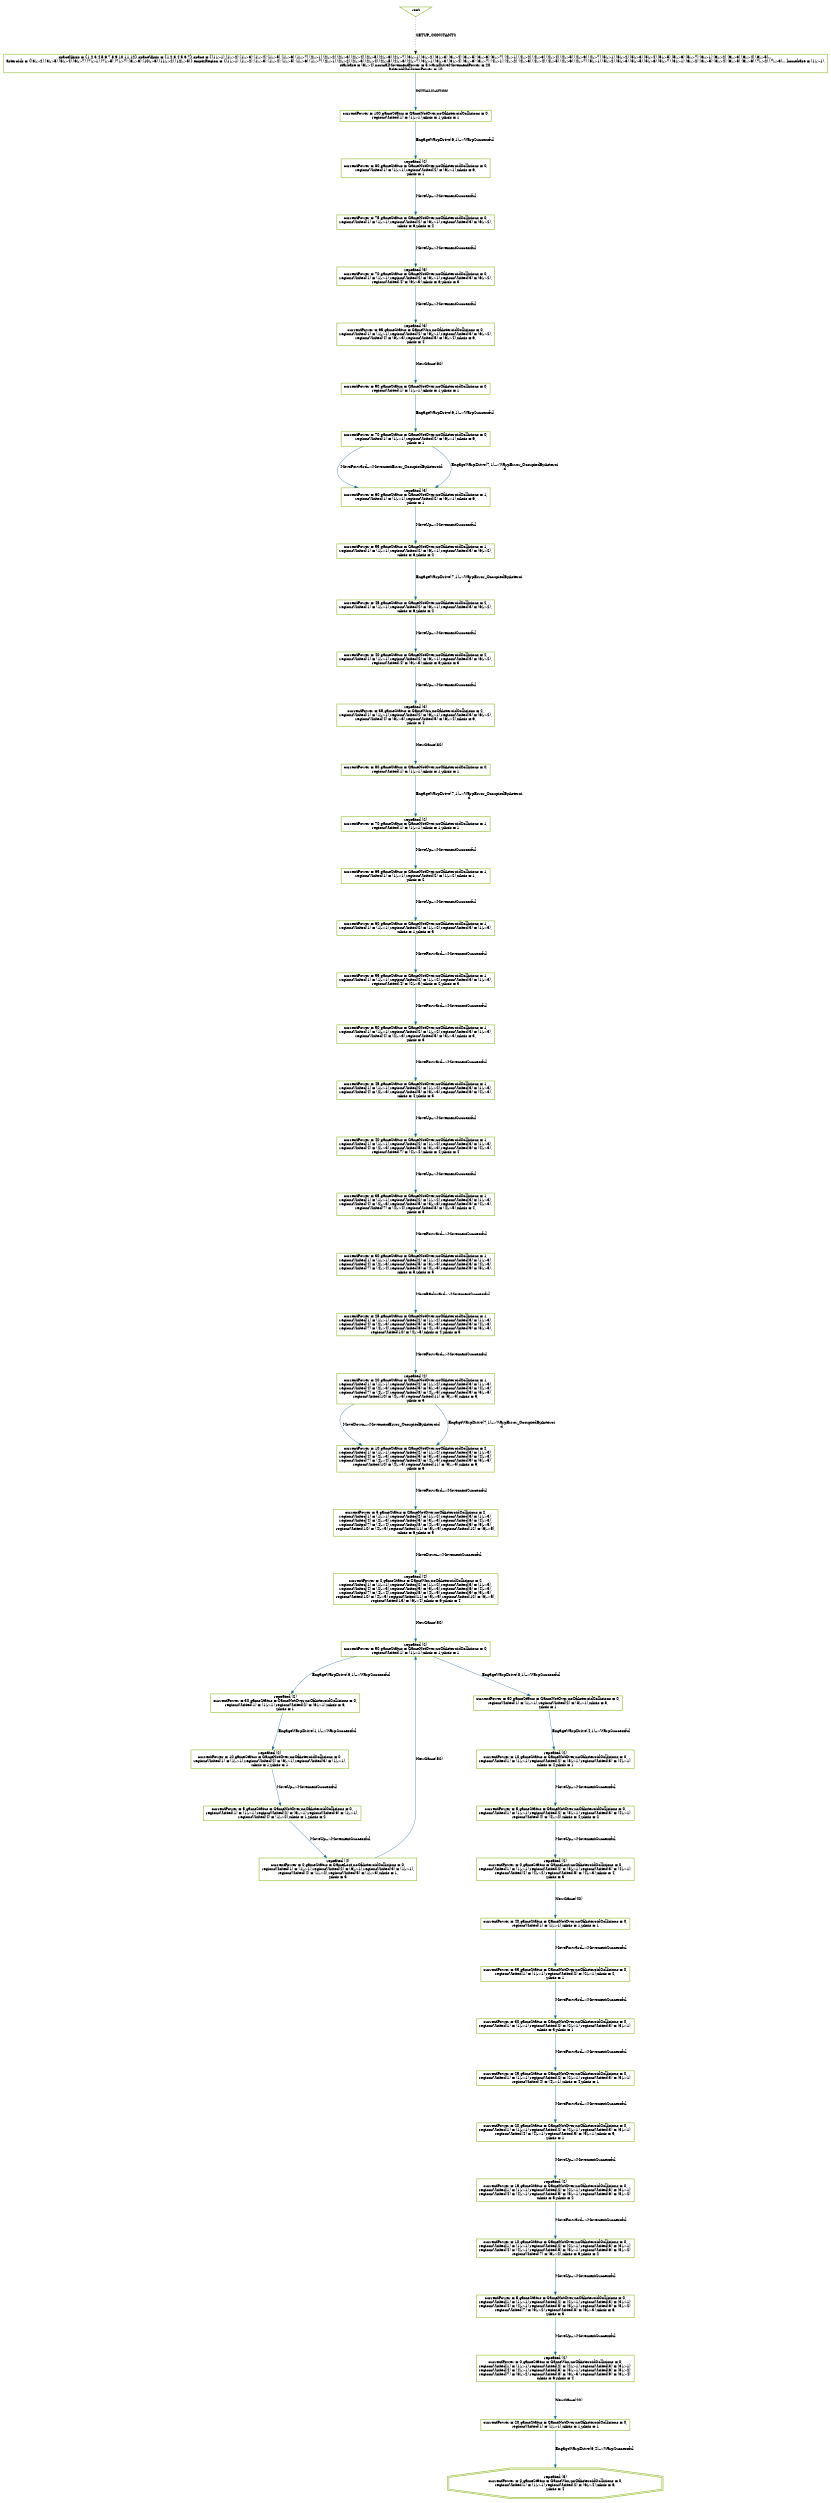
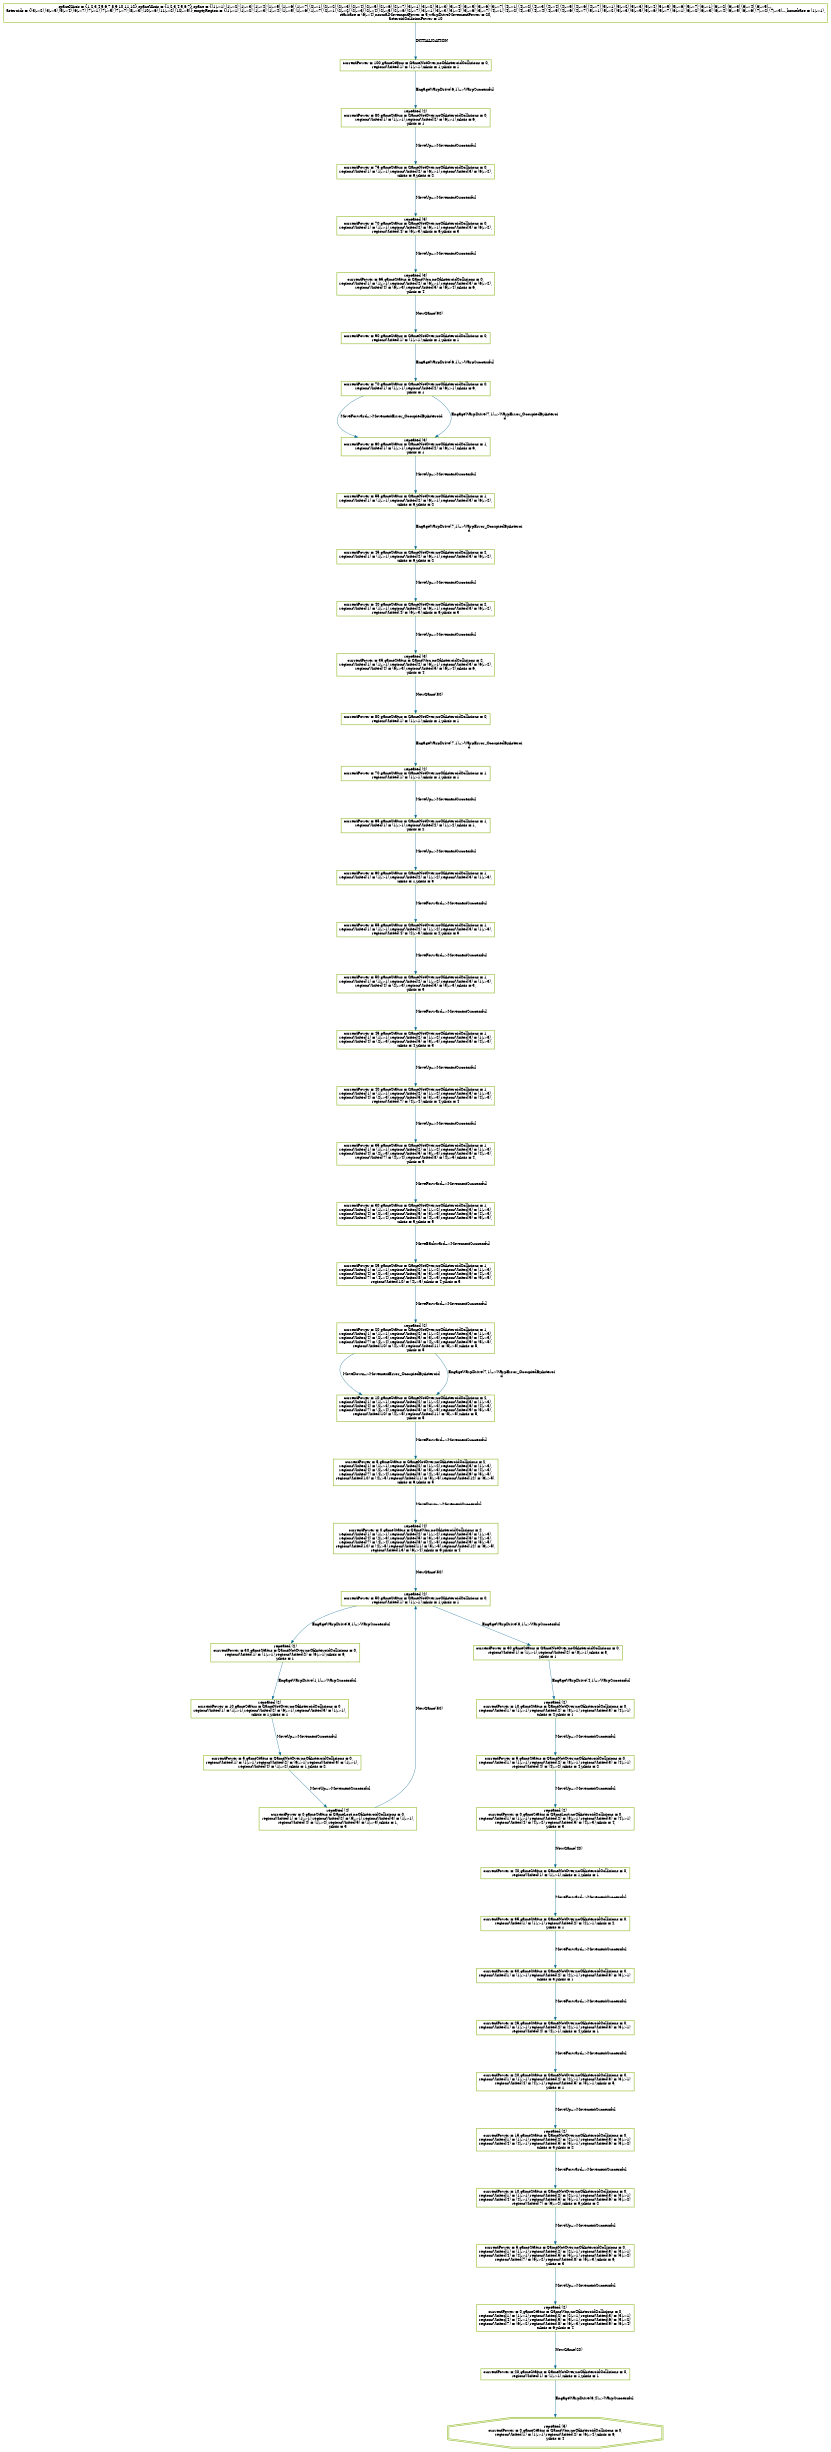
node "root": removed
